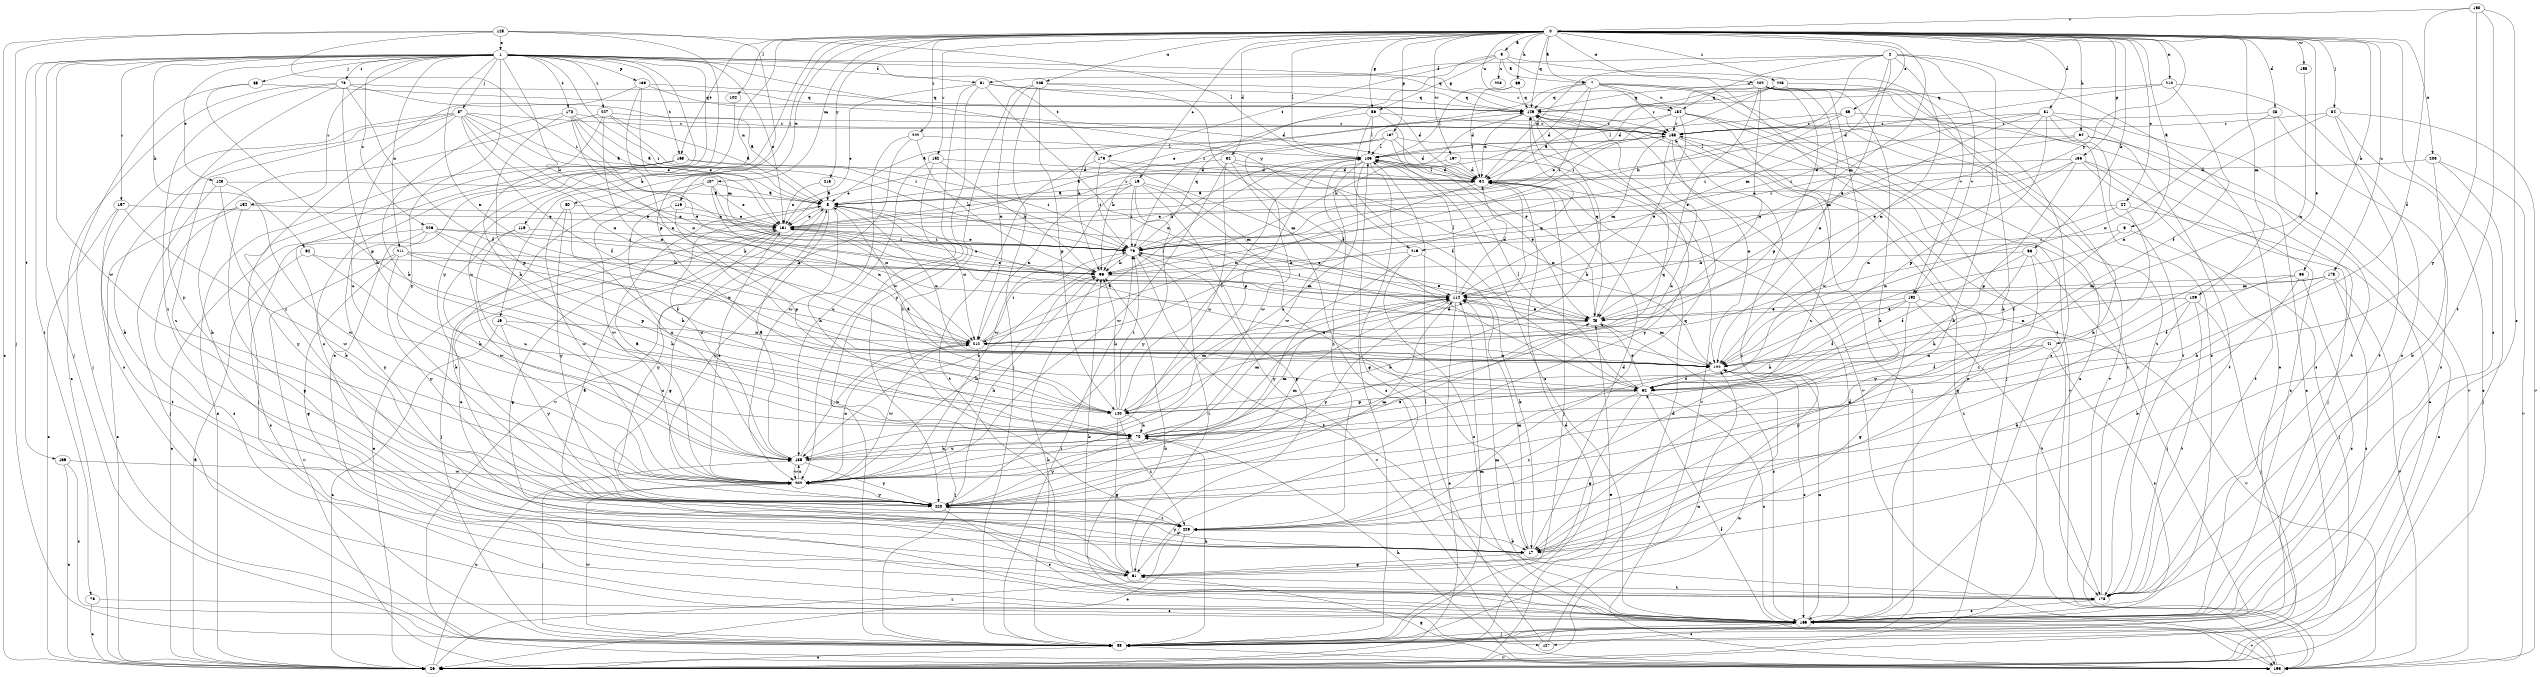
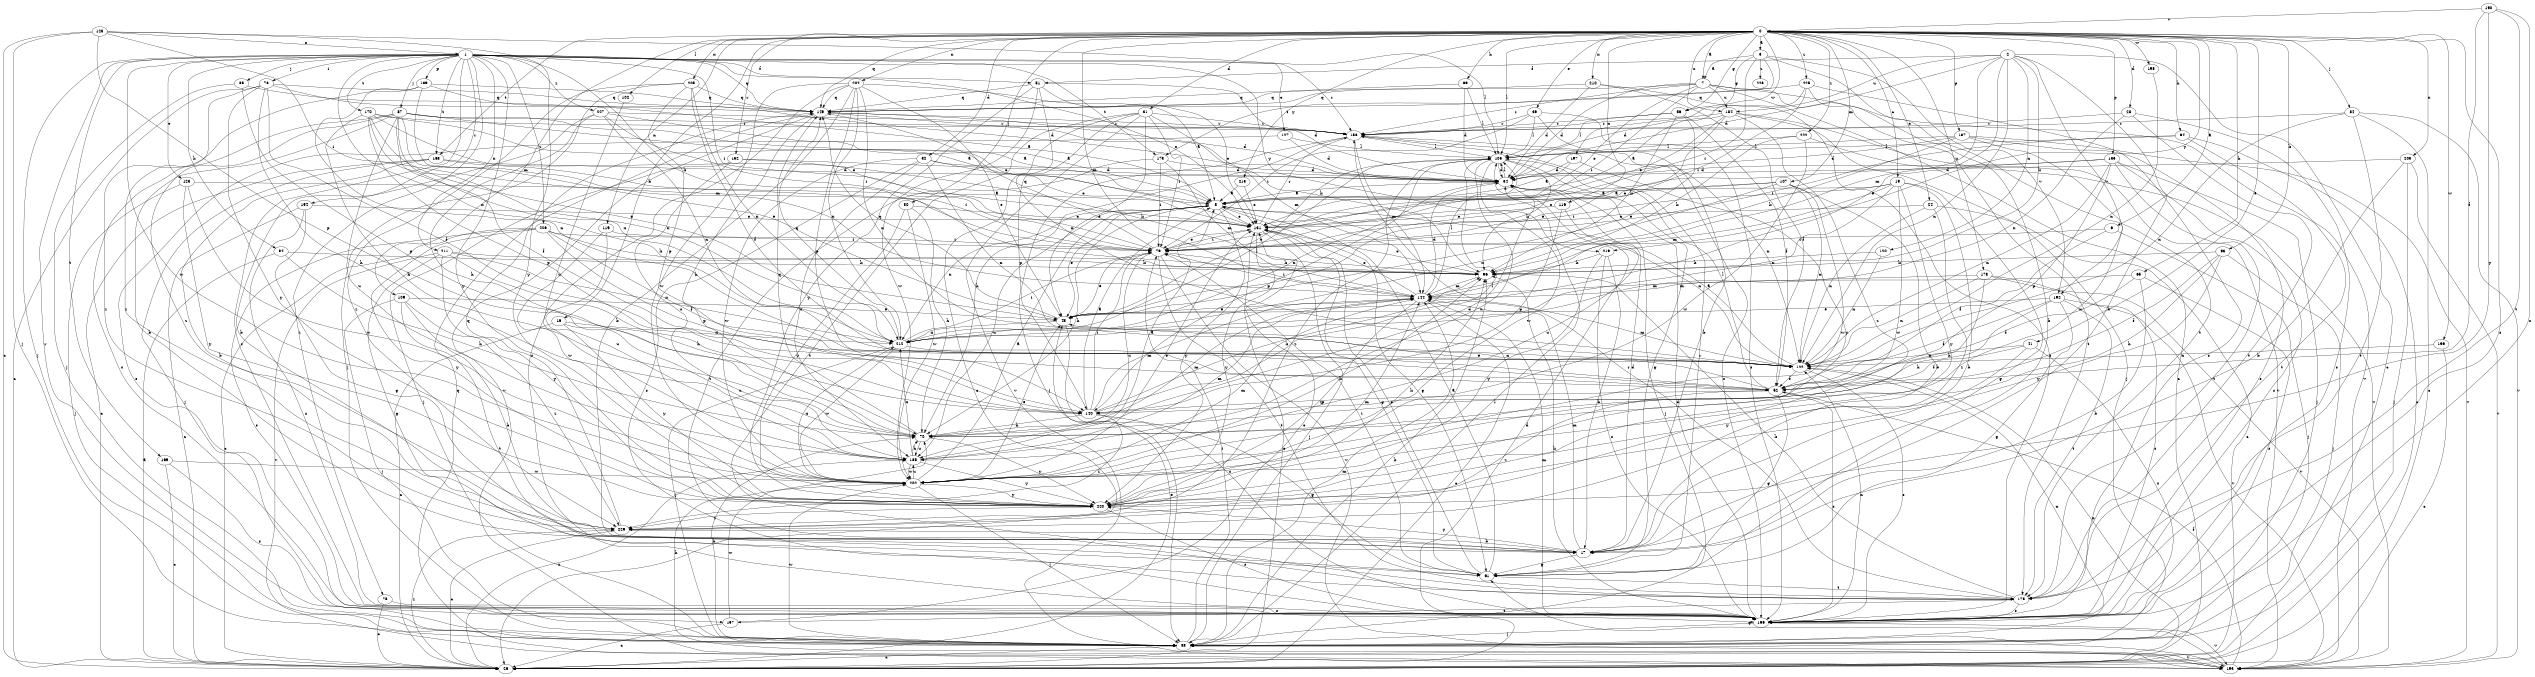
node "120": added
node "114": label "114" -> "144"
node "199": added
edge "157" -> "175": reversed
edge "166" -> "127": reversed
